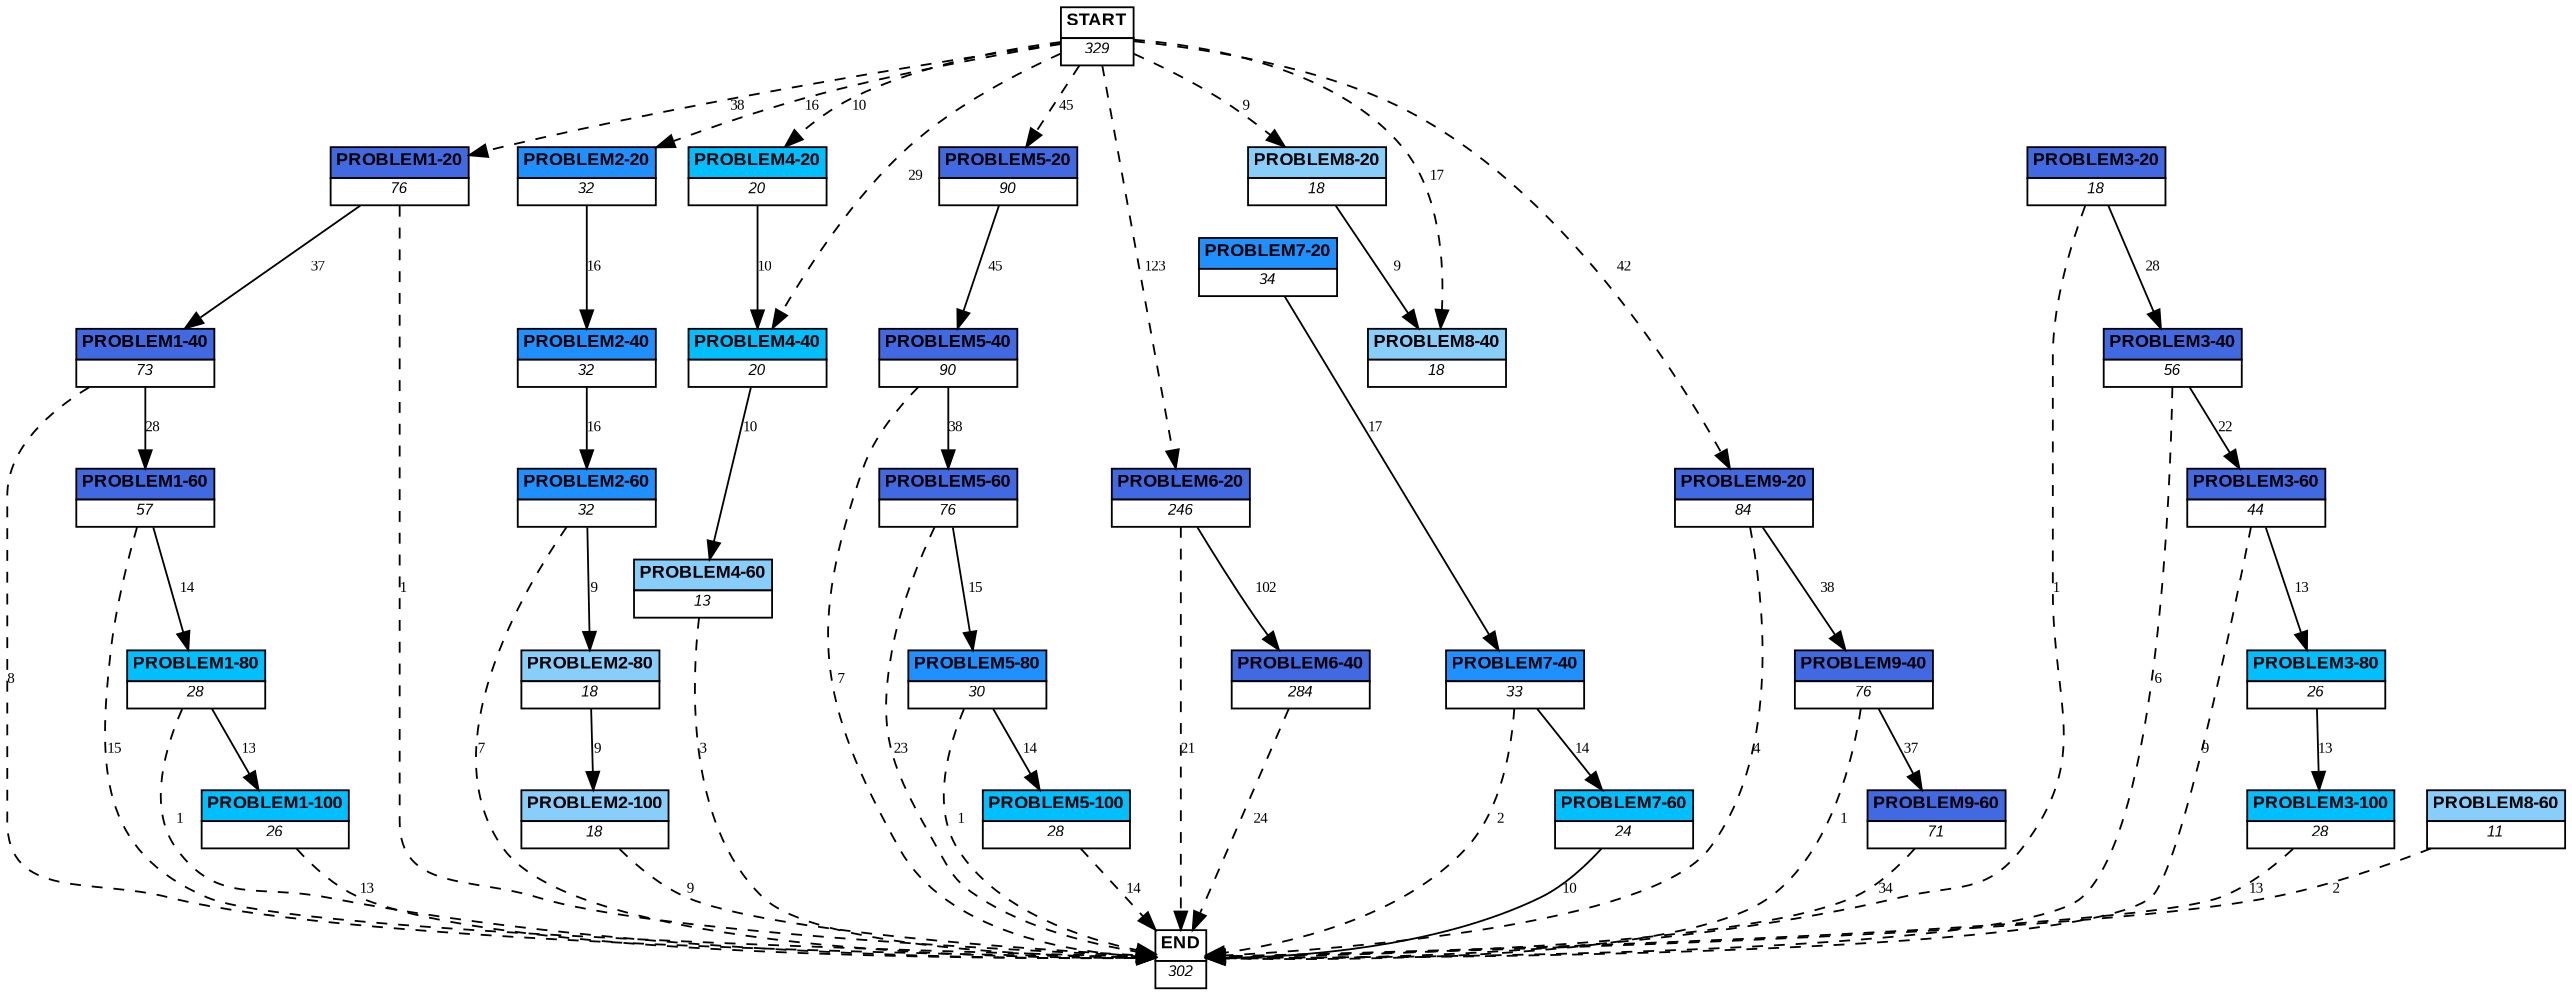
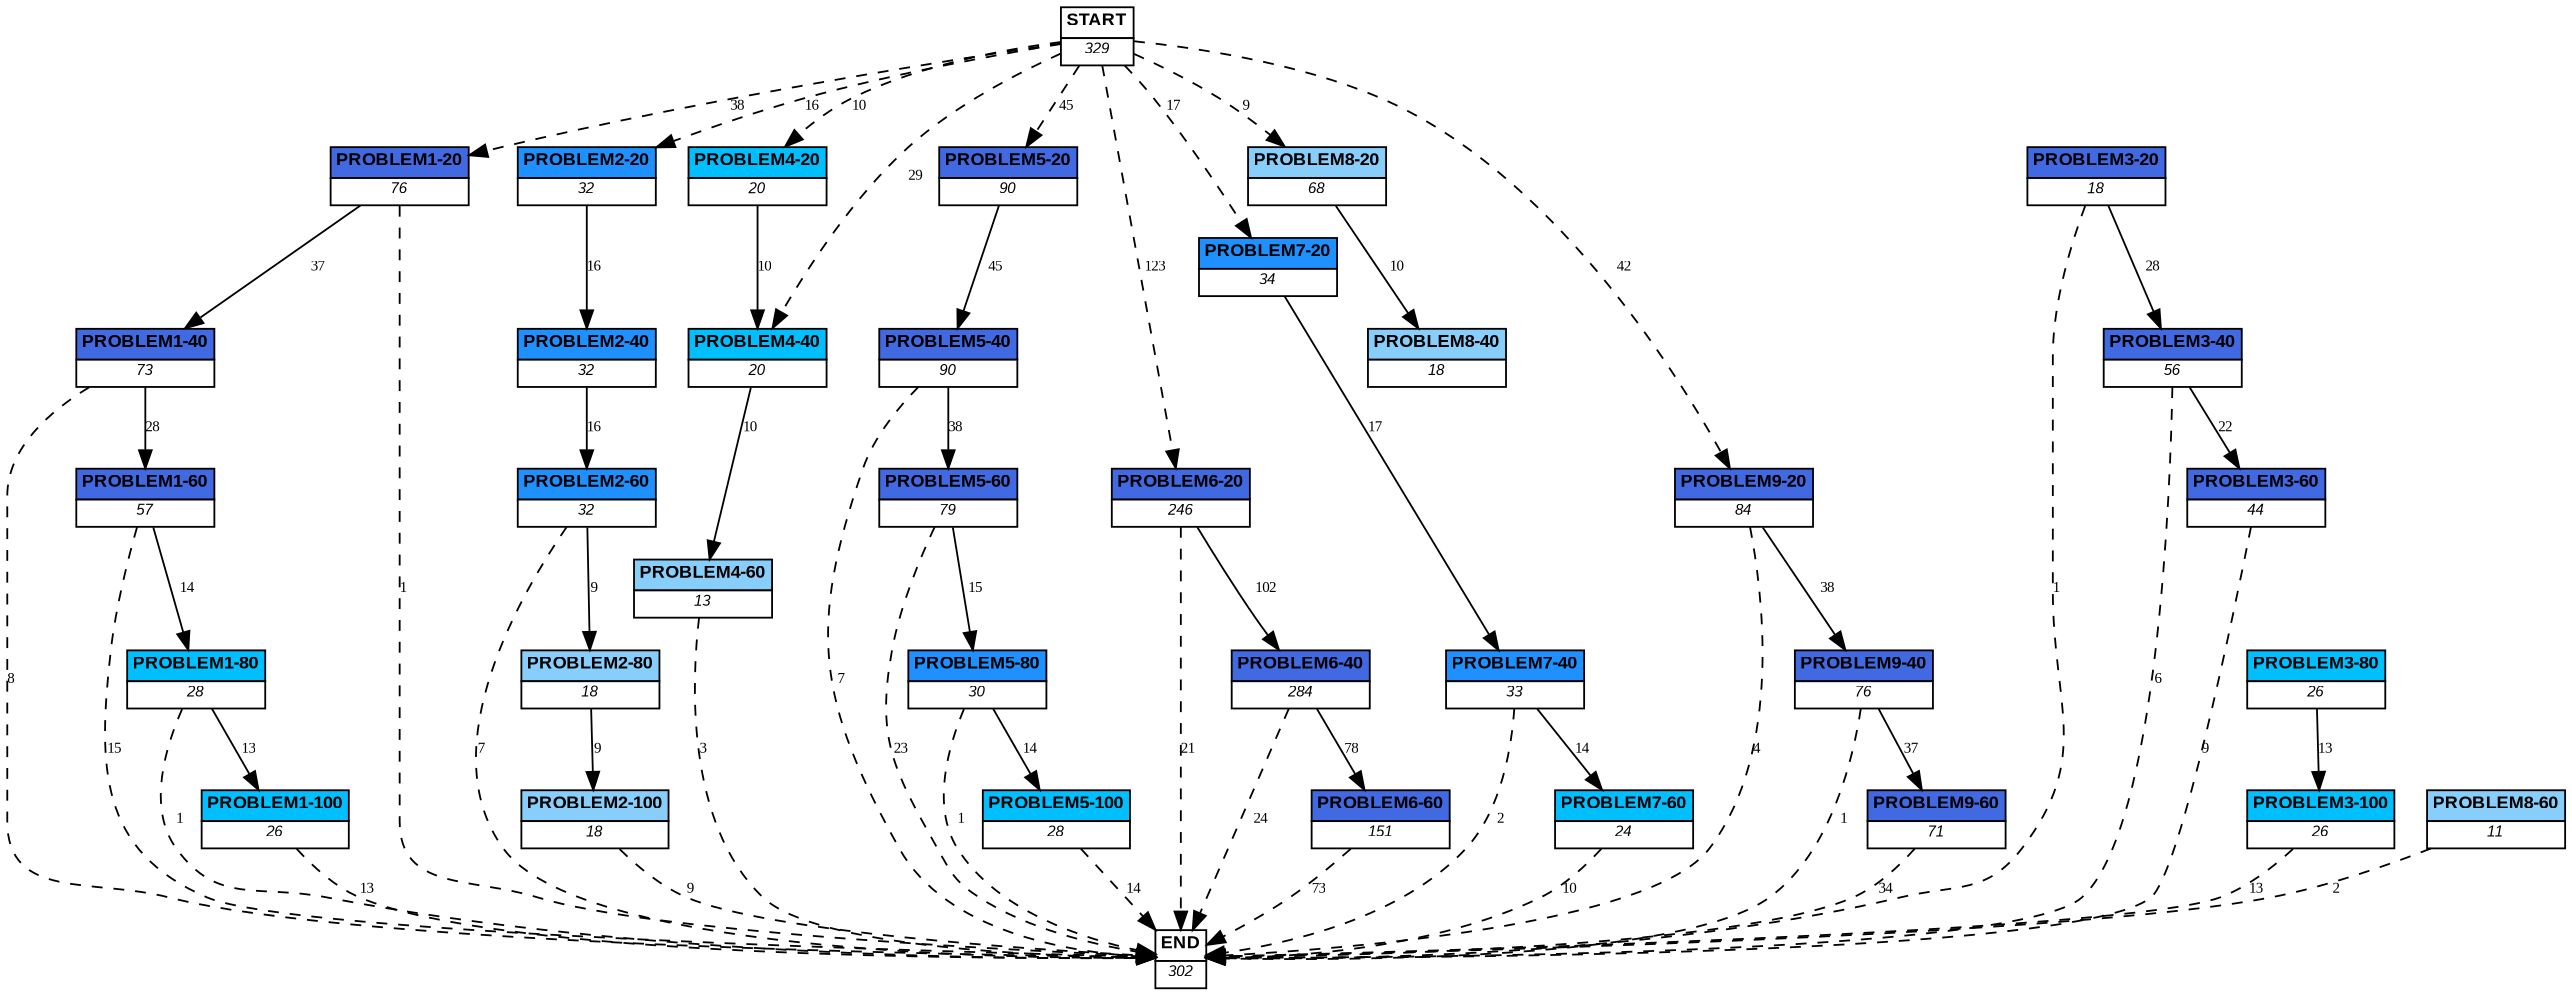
edge "START" -> "PROBLEM8-40": now "START" -> "PROBLEM7-20"
node "PROBLEM8-20": text "18" -> "68"
edge "PROBLEM8-20" -> "PROBLEM8-40": label "9" -> "10"
node "PROBLEM5-60": text "76" -> "79"
edge "PROBLEM3-60" -> "PROBLEM3-80": removed, label "13"
node "PROBLEM6-60": added
node "PROBLEM3-100": text "28" -> "26"
edge "PROBLEM7-60" -> "END": style solid -> dashed
